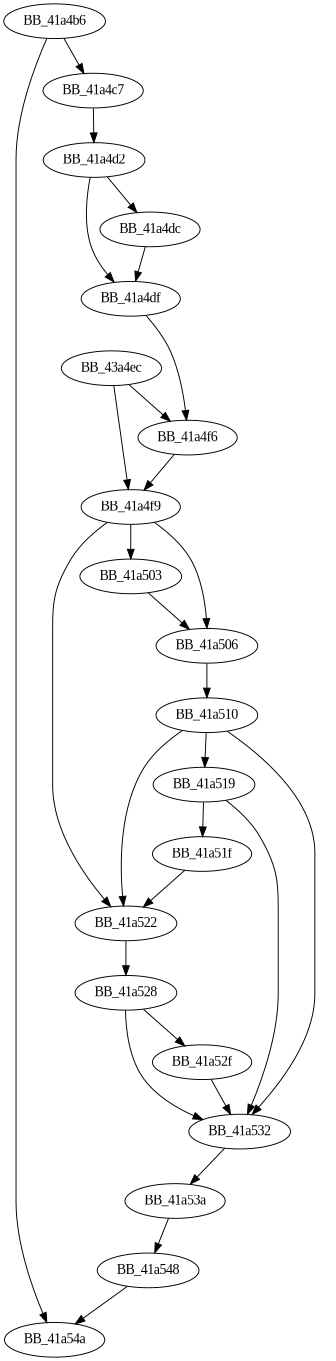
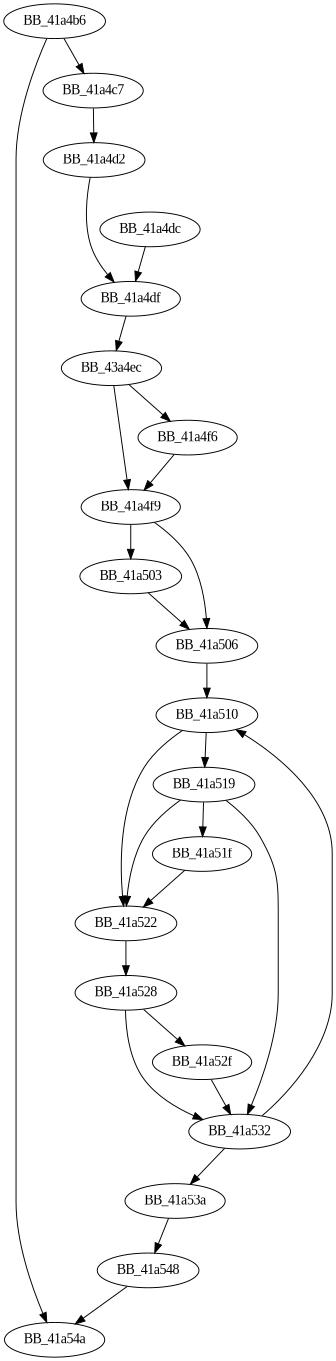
edge "BB_41a4d2" -> "BB_41a4dc": removed
edge "BB_41a4df" -> "BB_41a4f6": now "BB_41a4df" -> "BB_43a4ec"
edge "BB_41a4f9" -> "BB_41a522": now "BB_41a519" -> "BB_41a522"
edge "BB_41a510" -> "BB_41a532": reversed
